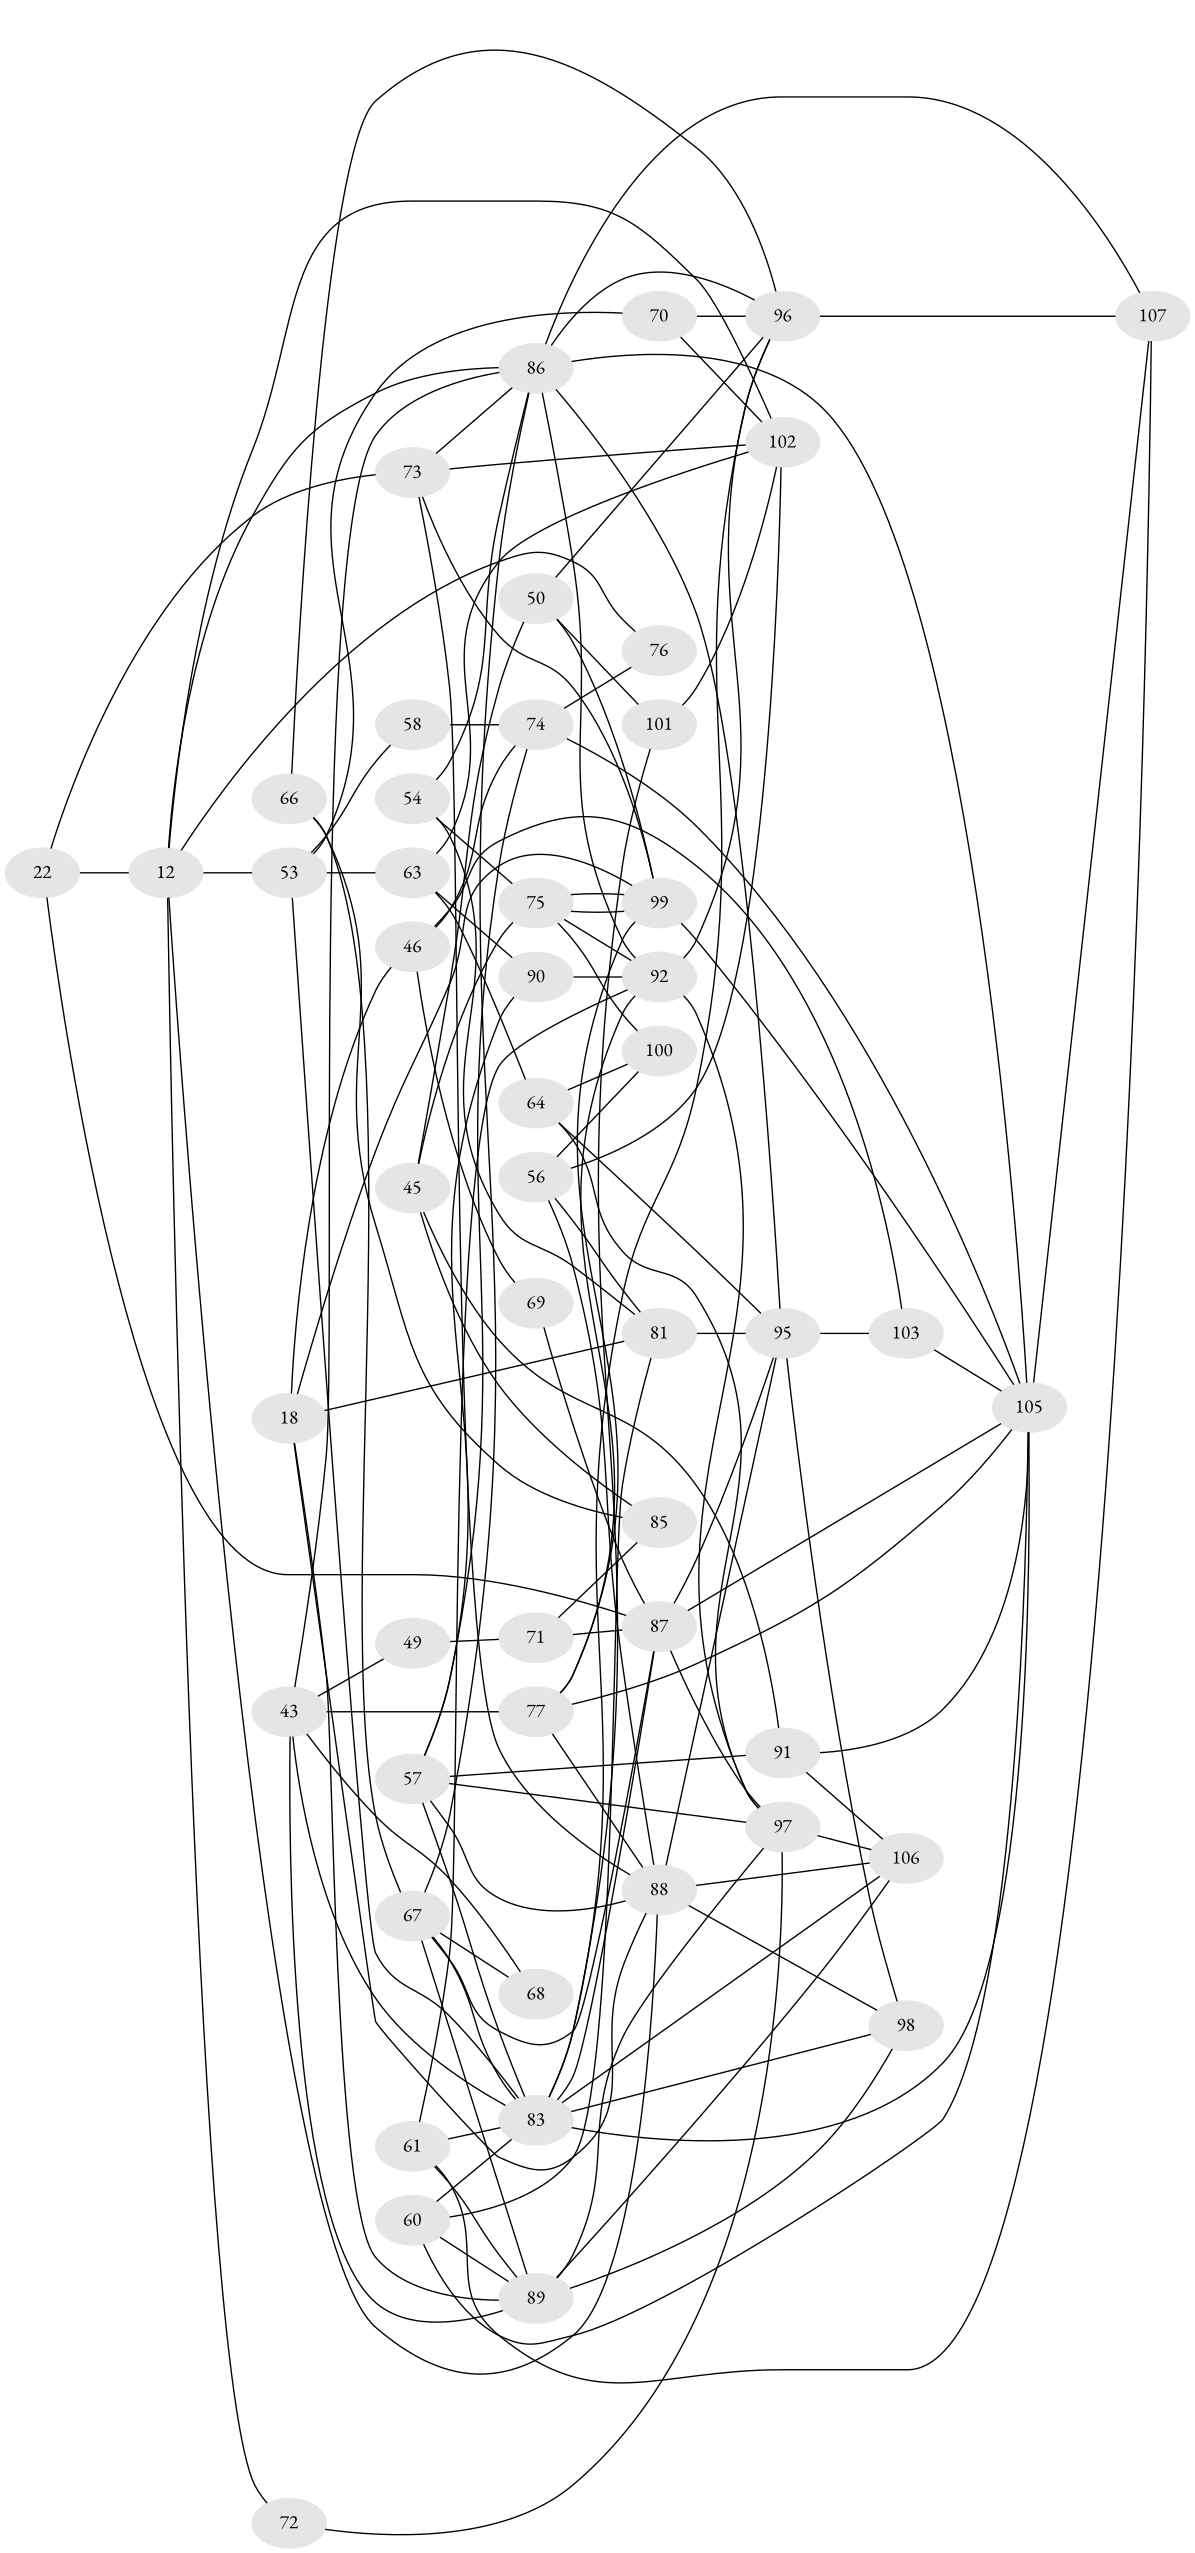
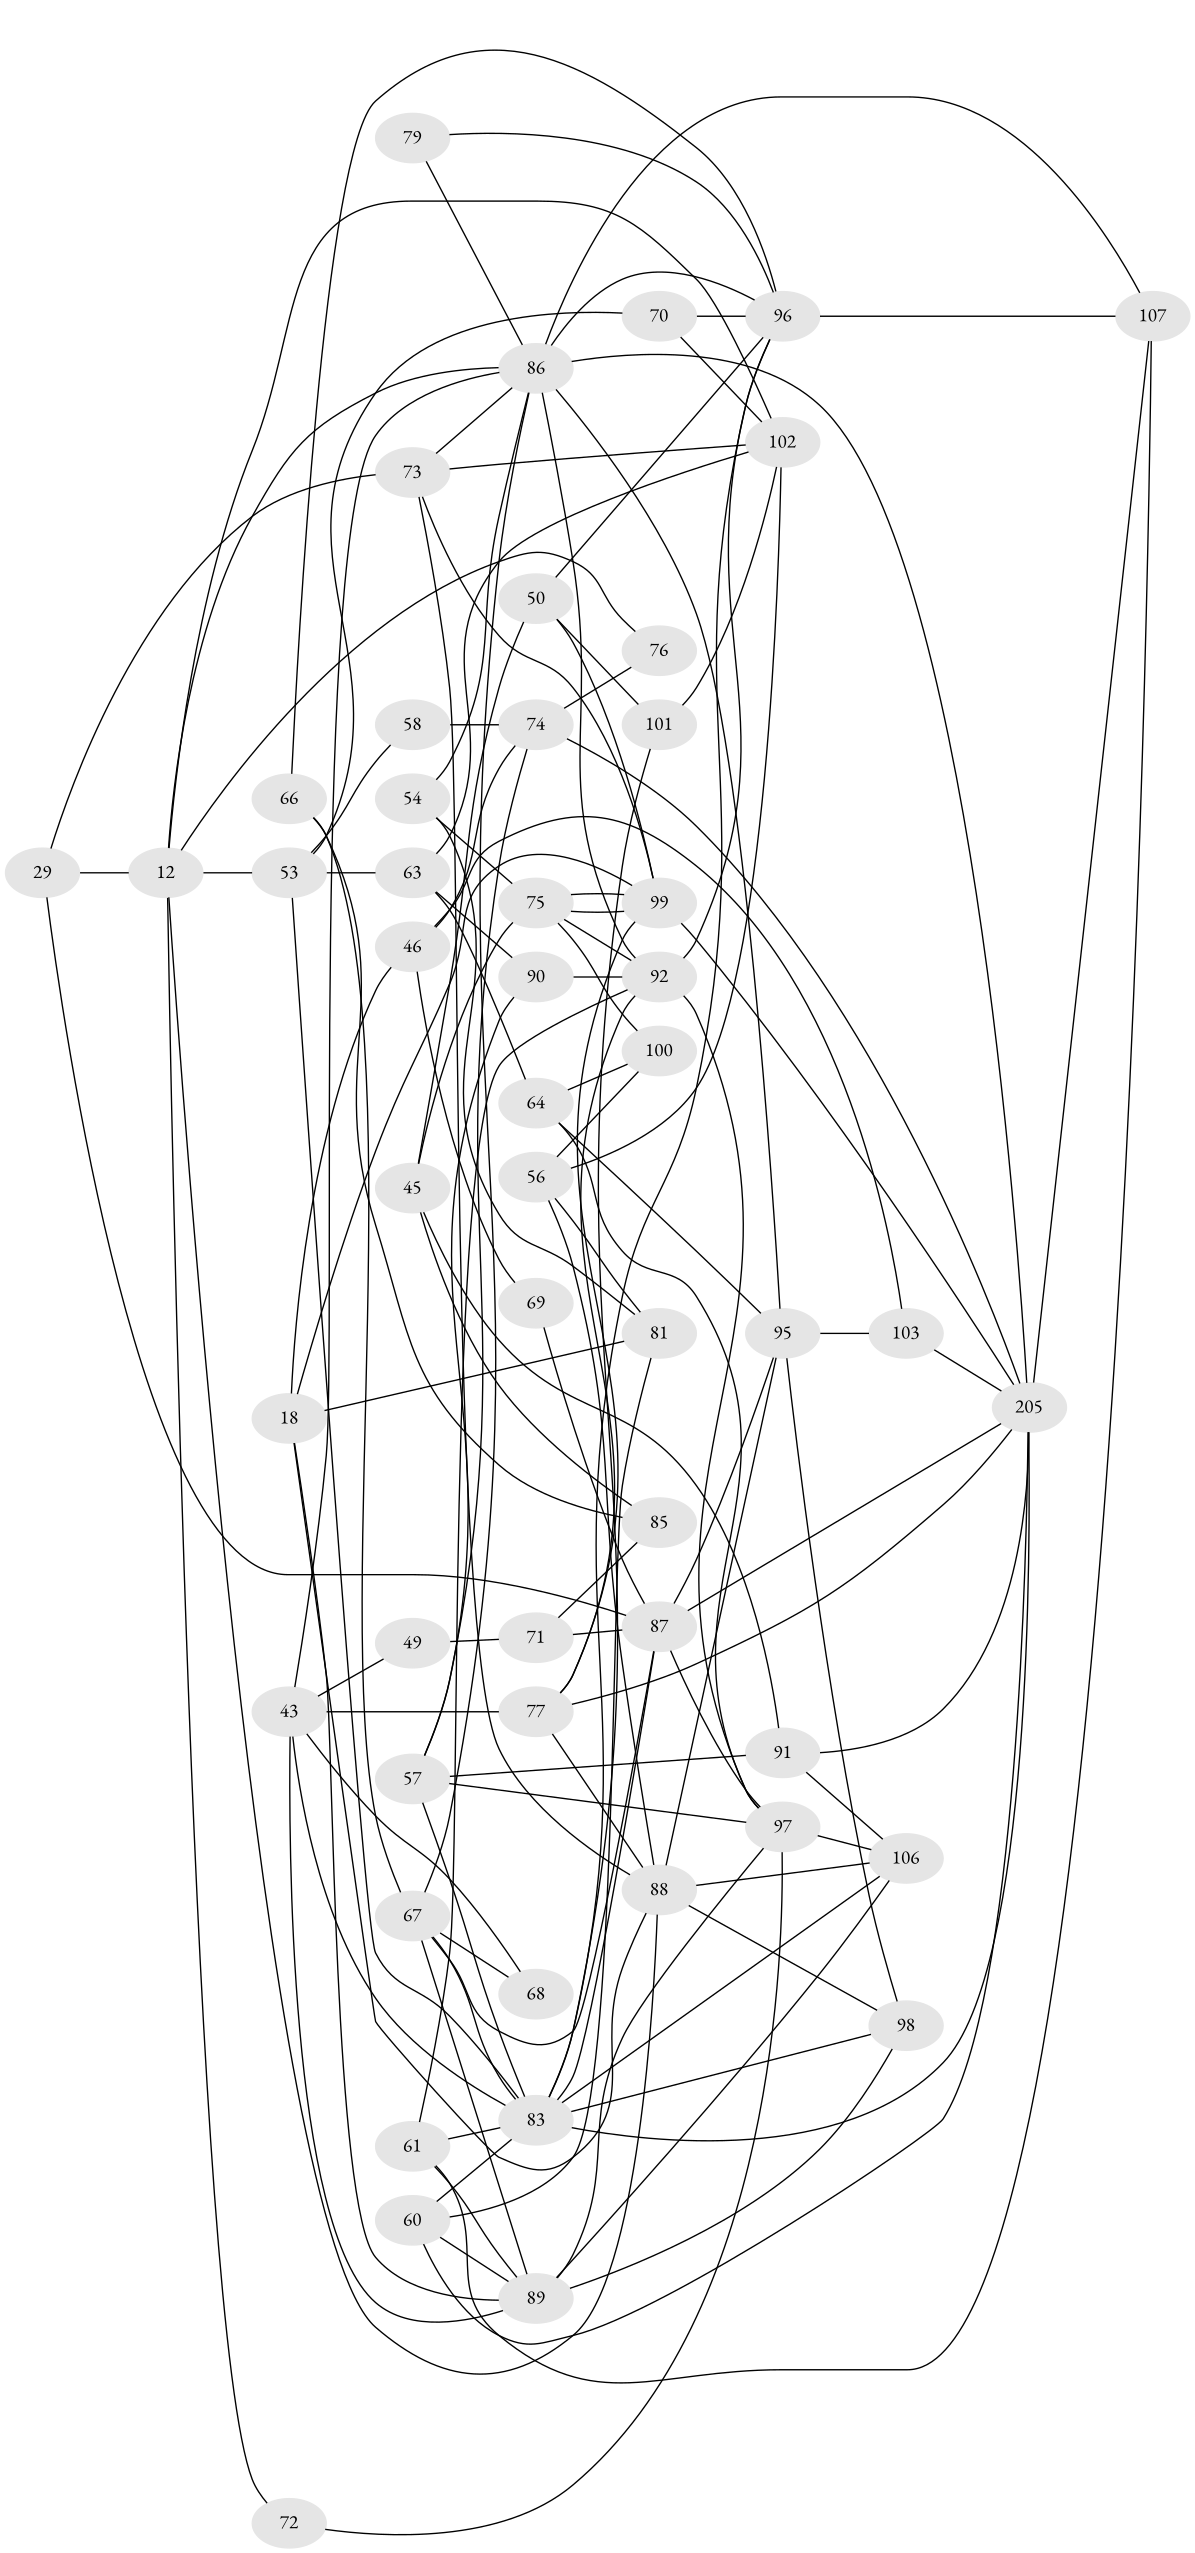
node "79": added
node "22": label "22" -> "29"
edge "81" -- "95": removed
node "105": label "105" -> "205"
edge "57" -- "88": removed
